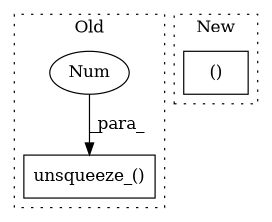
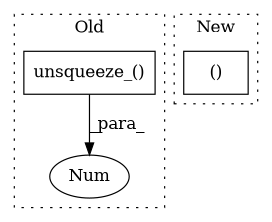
edge "Num" -> "unsqueeze_()": reversed
